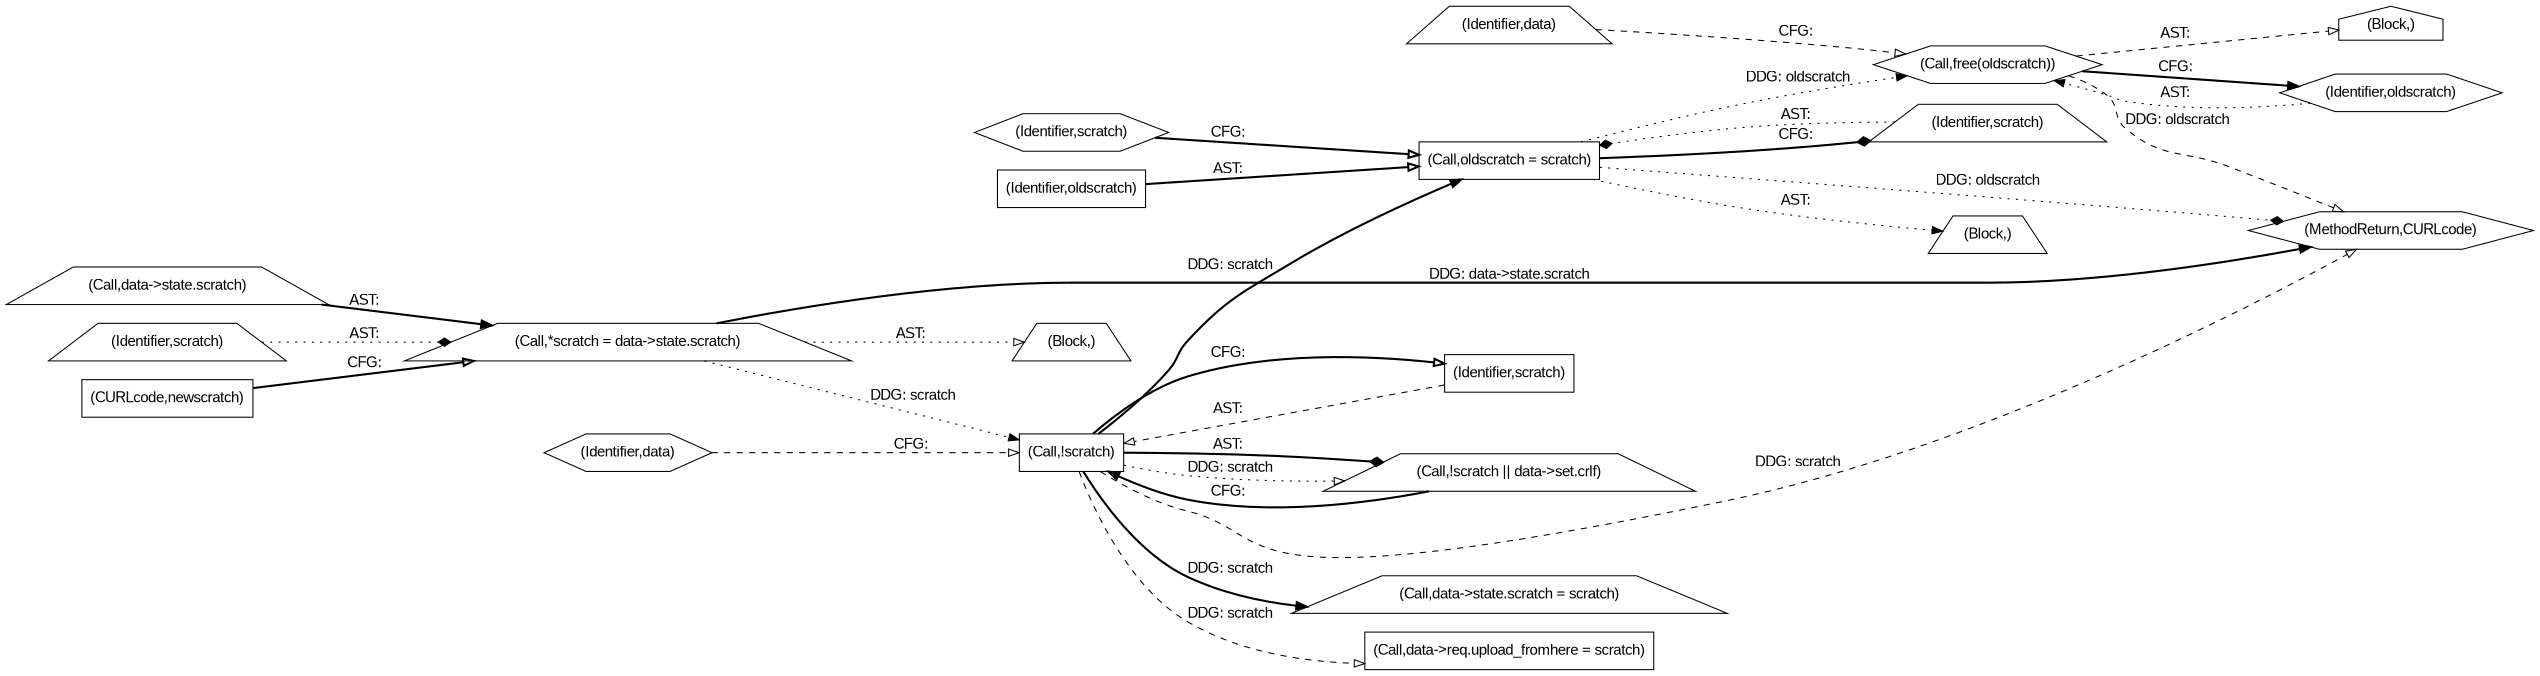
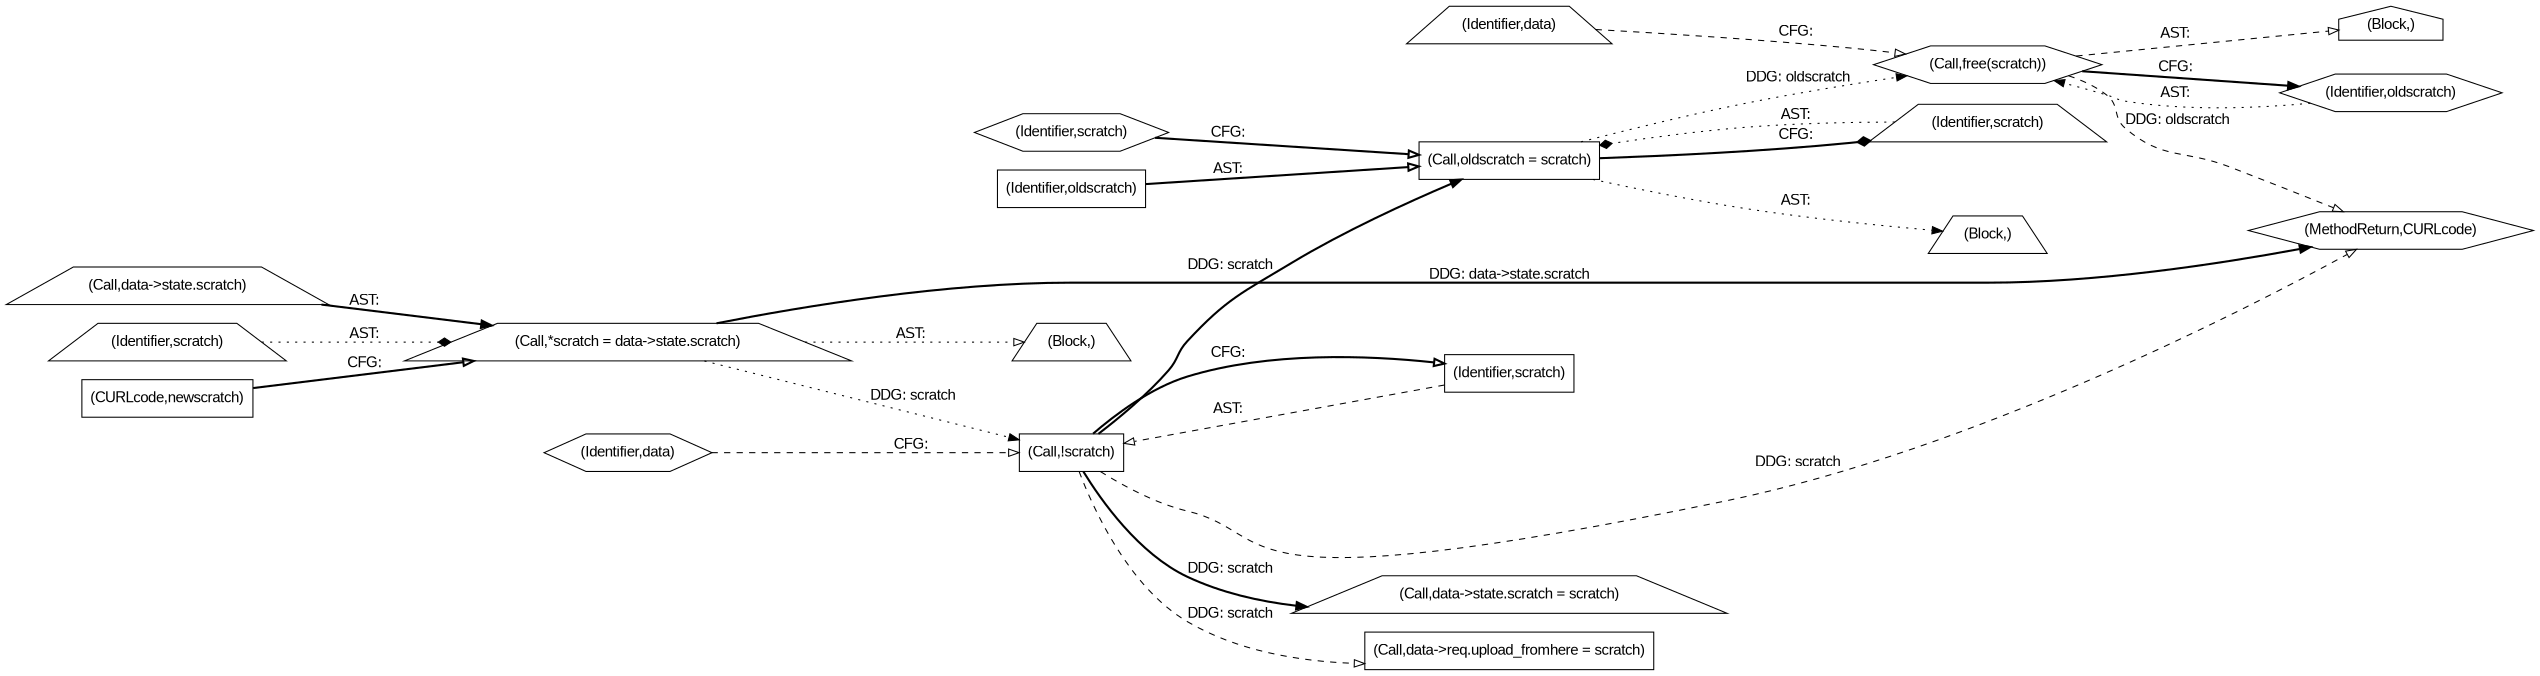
node "(Call,free(oldscratch))": label "(Call,free(oldscratch))" -> "(Call,free(scratch))"
edge "(Call,oldscratch = scratch)" -> "(MethodReturn,CURLcode)": removed, label "DDG: oldscratch"
node "(Call,!scratch || data->set.crlf)": removed
